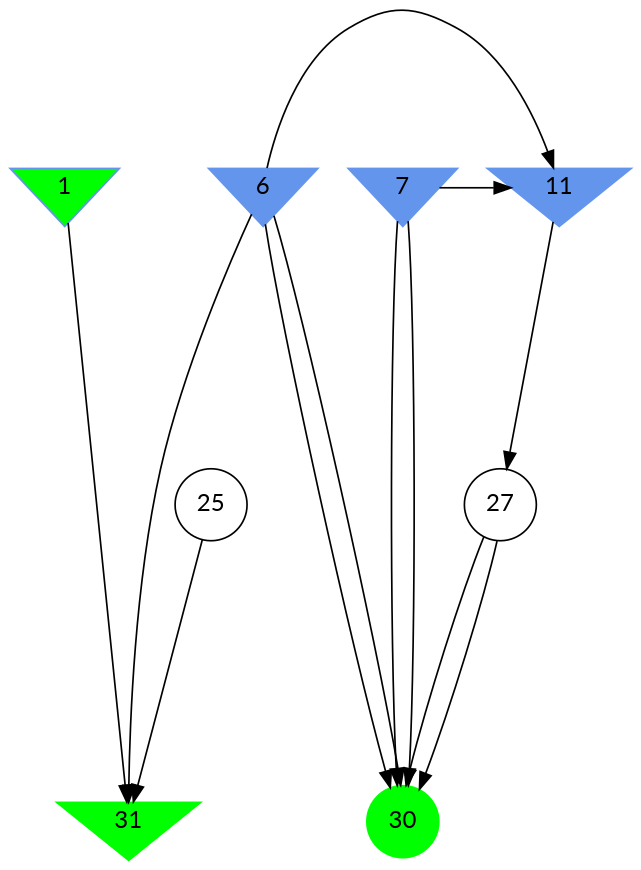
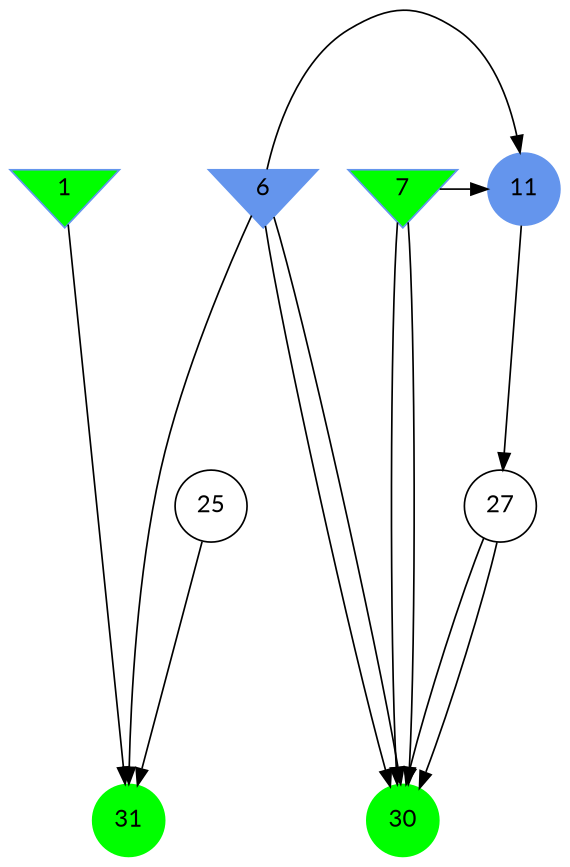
node "7": fillcolor cornflowerblue -> green
node "11": shape invtriangle -> circle
node "31": shape invtriangle -> circle
